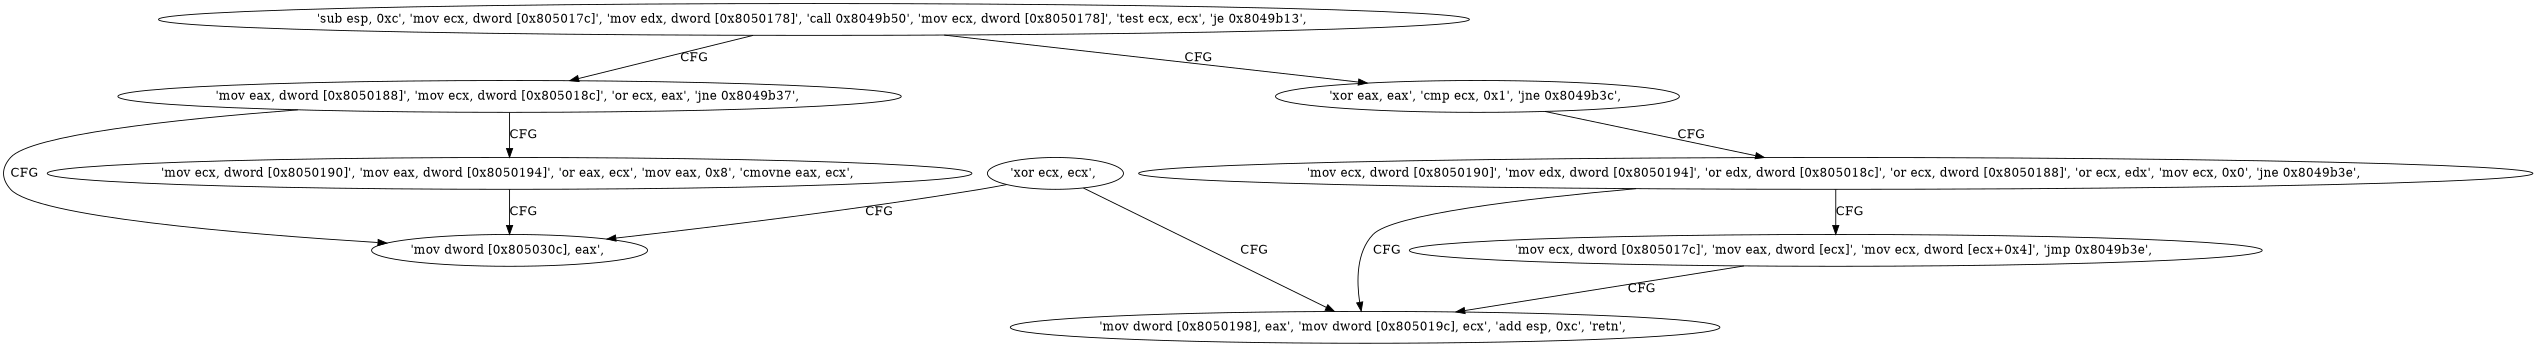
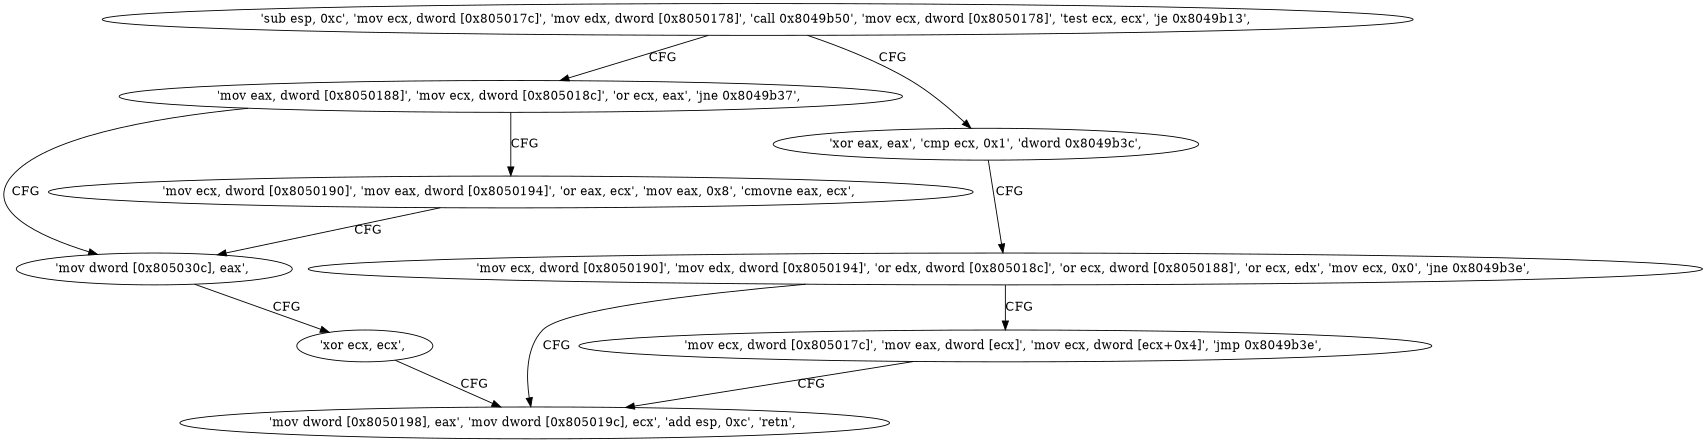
node "'xor eax, eax', 'cmp ecx, 0x1', 'jne 0x8049b3c',": label "'xor eax, eax', 'cmp ecx, 0x1', 'jne 0x8049b3c'," -> "'xor eax, eax', 'cmp ecx, 0x1', 'dword 0x8049b3c',"
edge "'xor ecx, ecx'," -> "'mov dword [0x805030c], eax',": reversed
